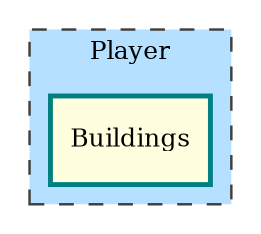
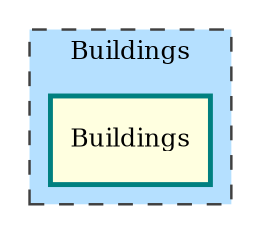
cluster "Player": label "Player" -> "Buildings"
